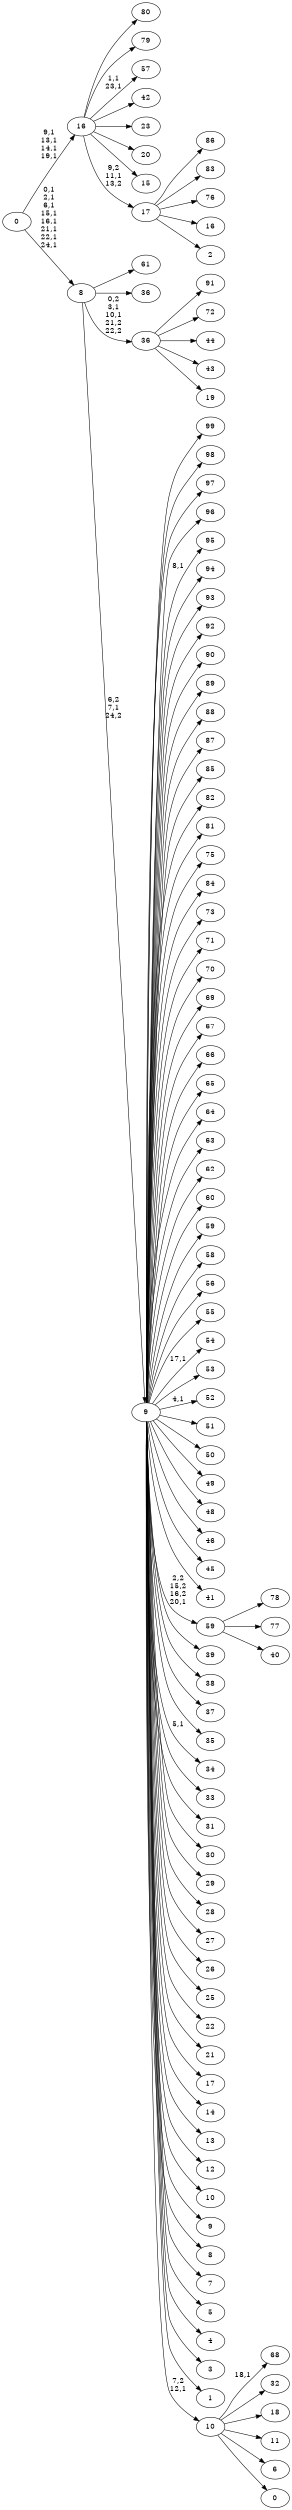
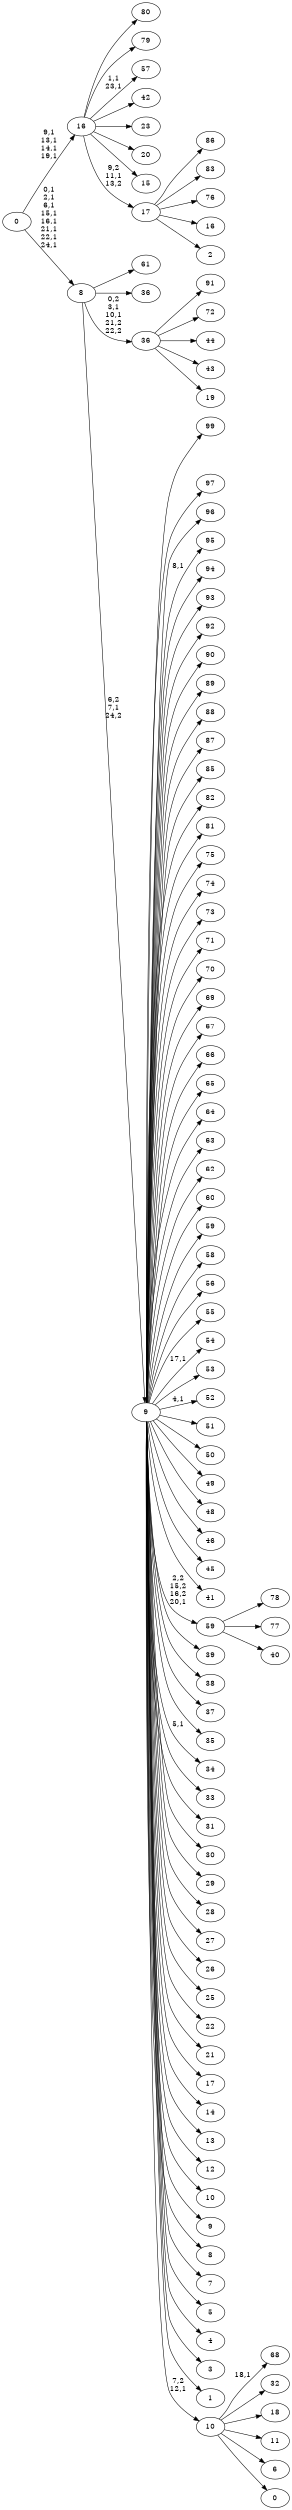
node "98": removed
node "84": label "84" -> "74"
